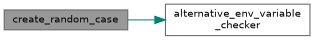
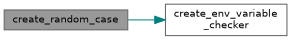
node "alternative_env_variable _checker": label "alternative_env_variable _checker" -> "create_env_variable _checker"
